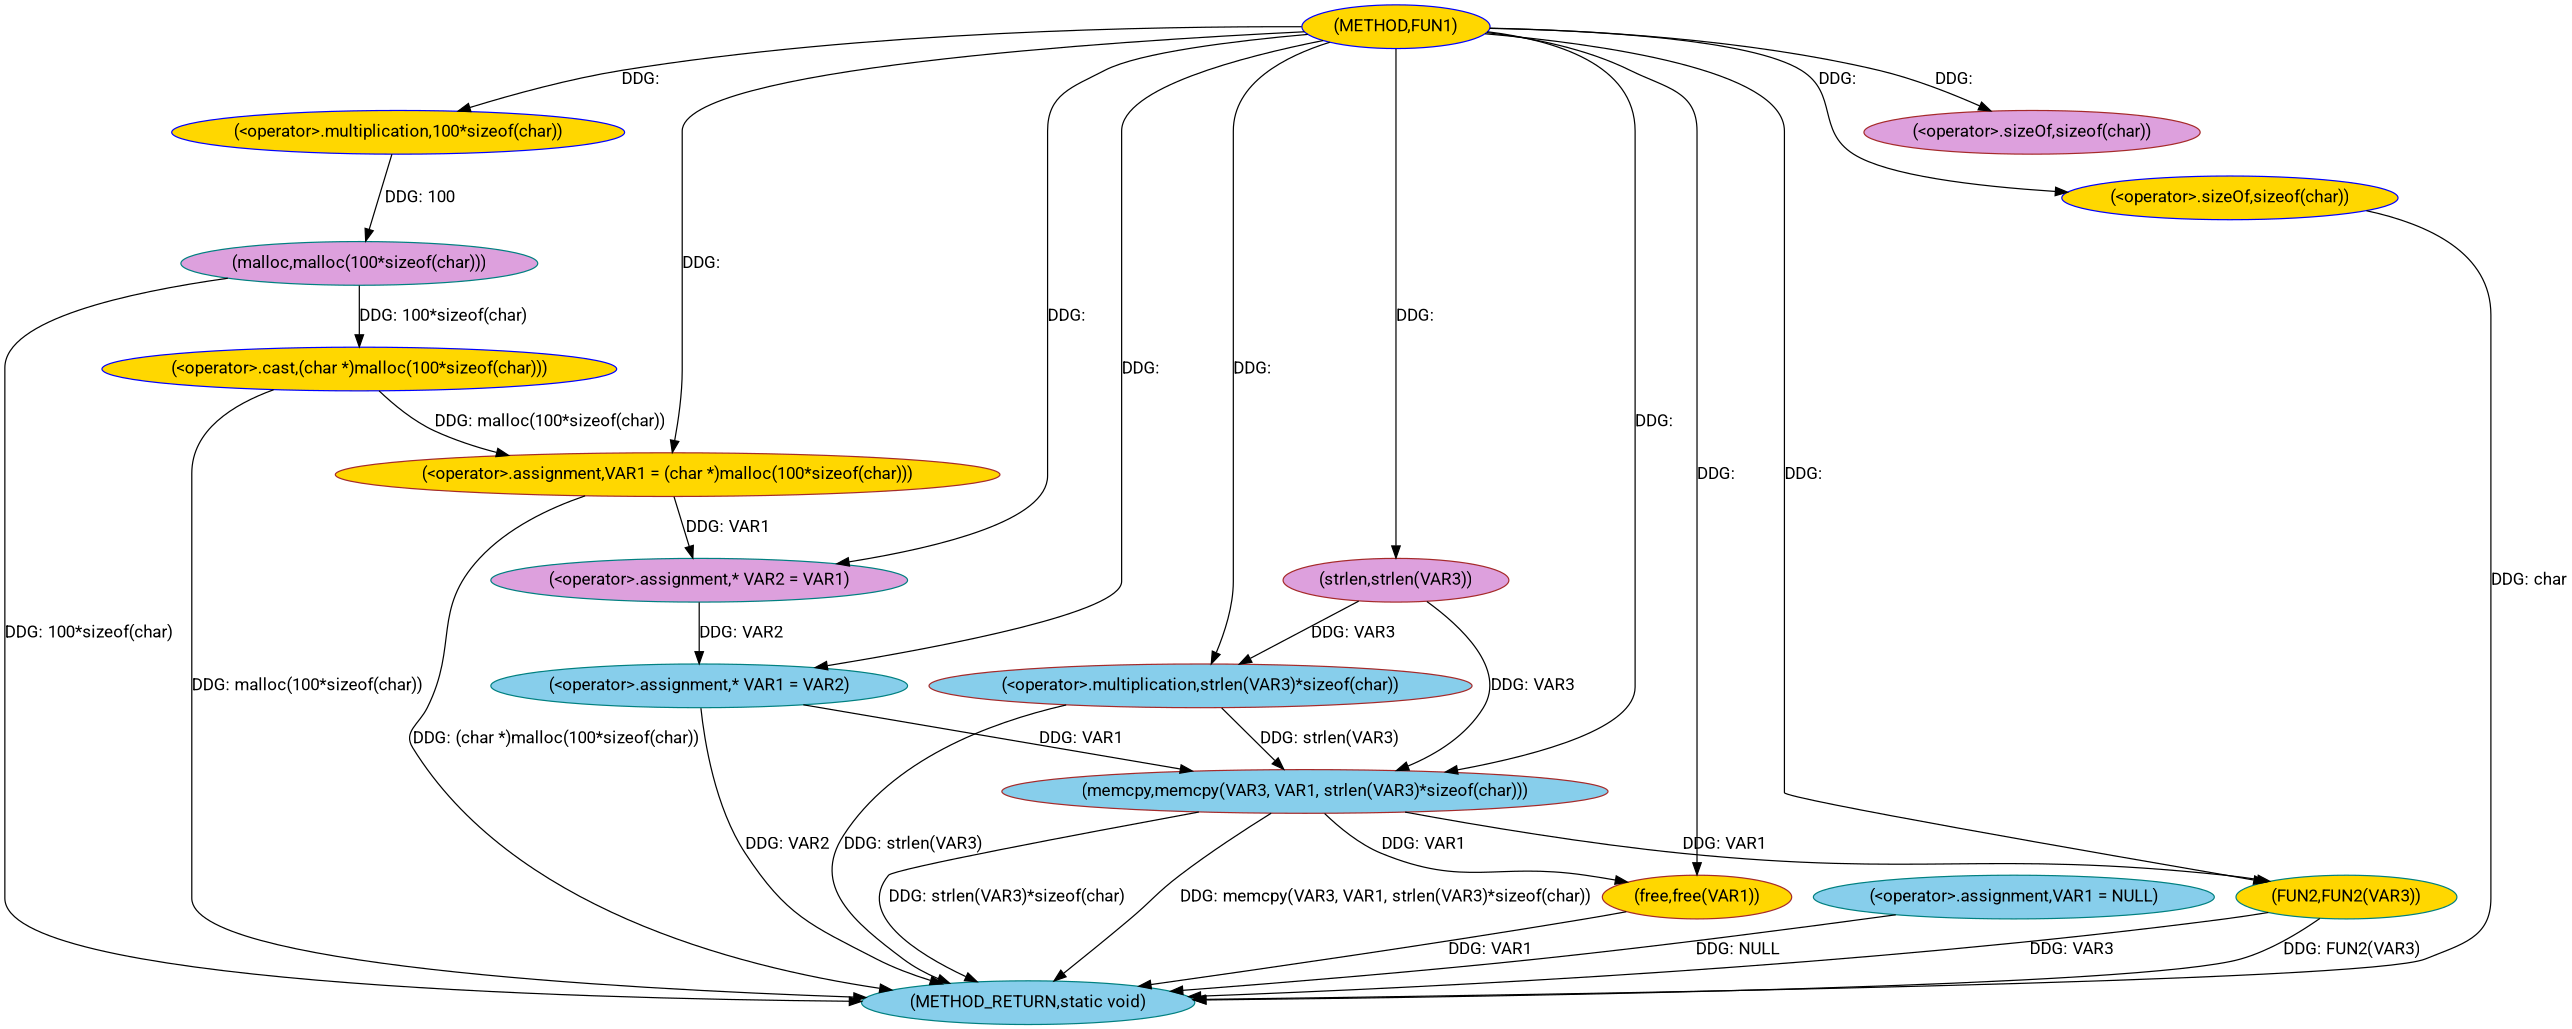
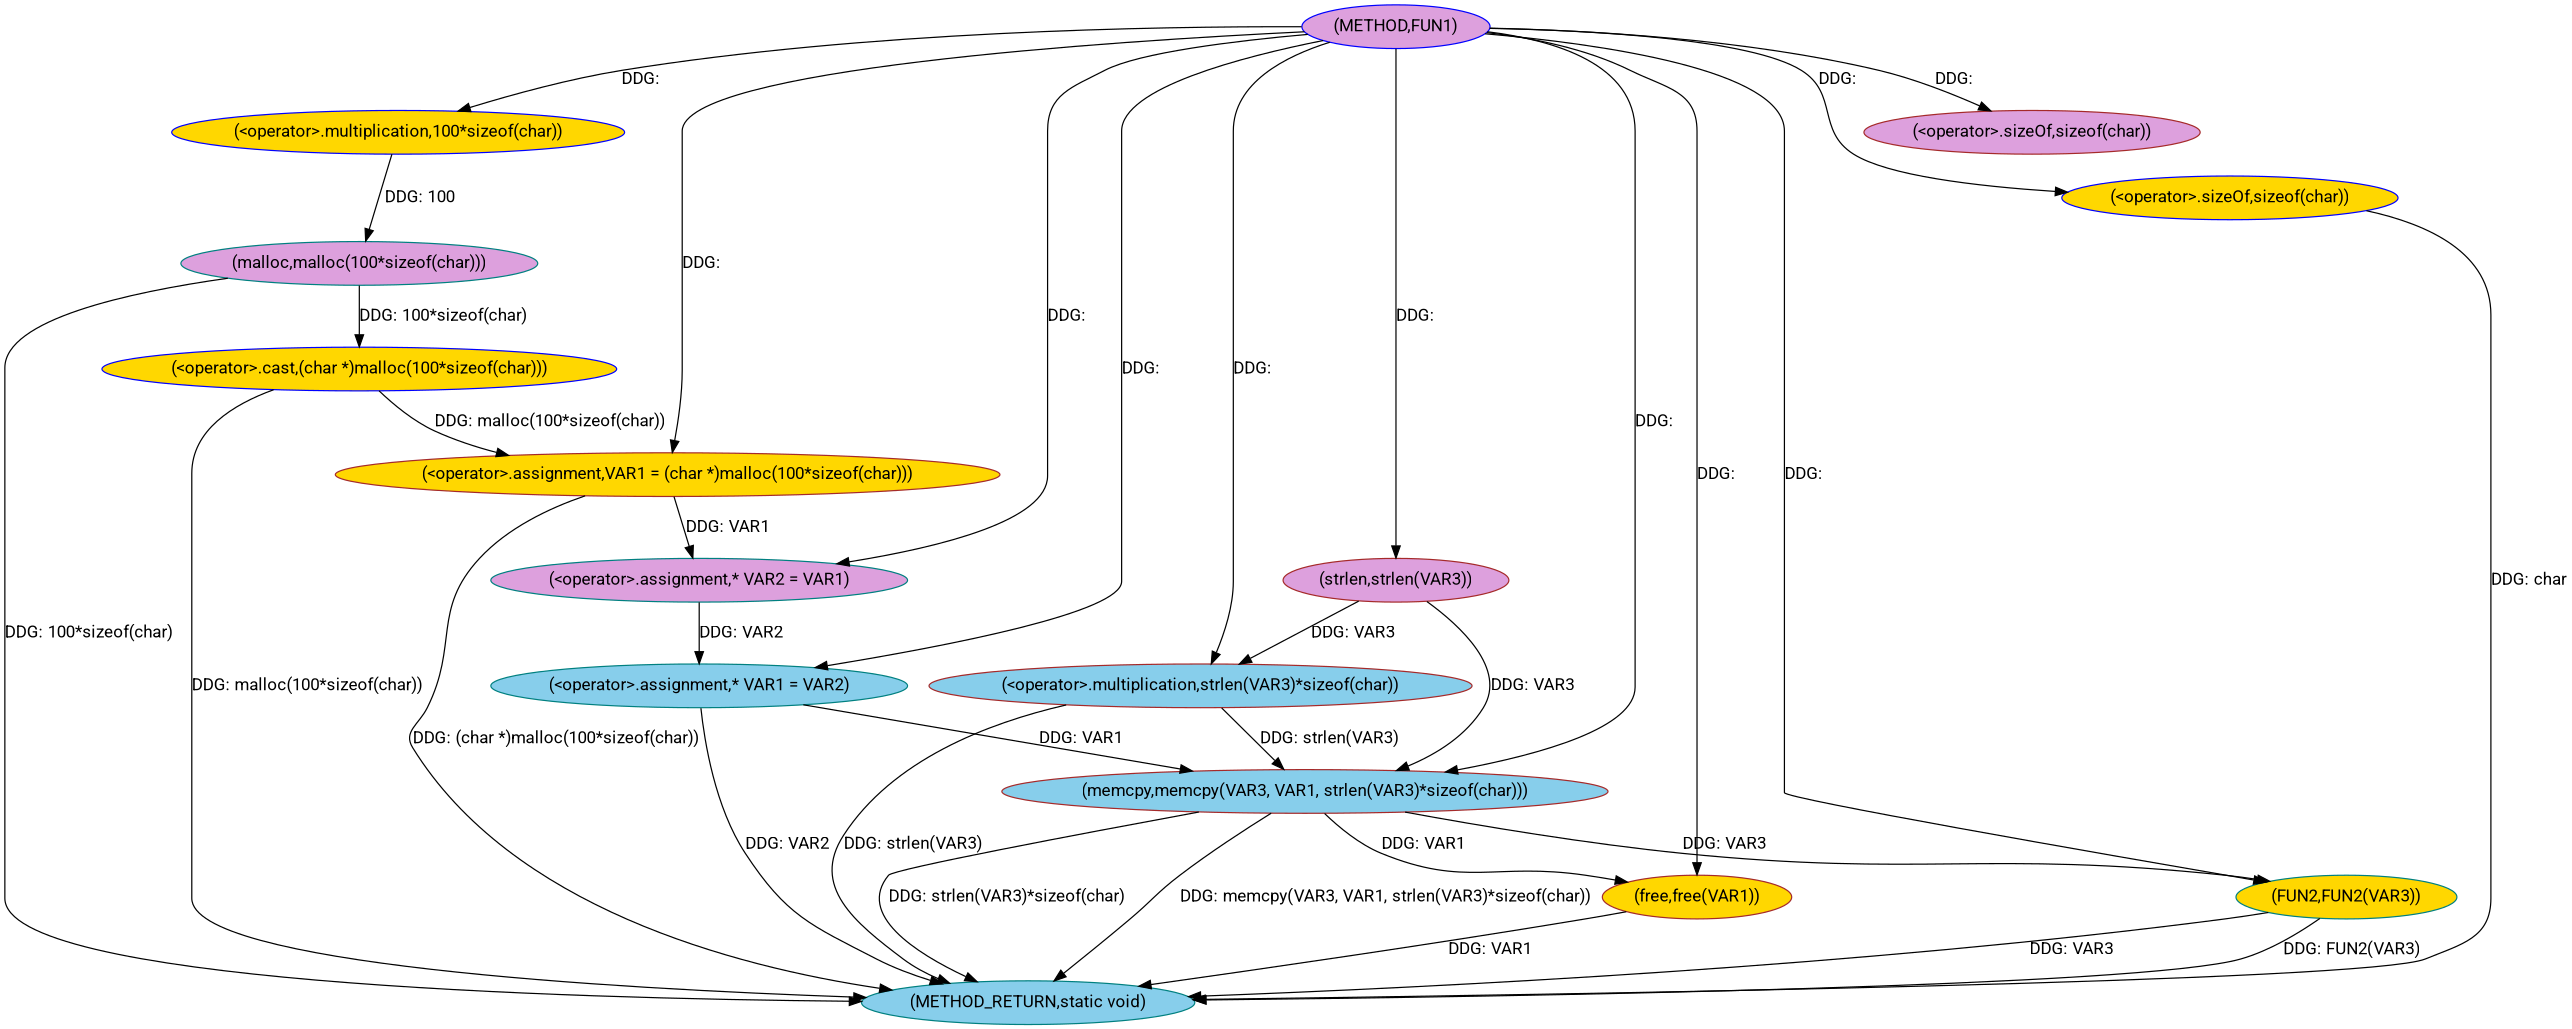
node "(METHOD,FUN1)": fillcolor gold -> plum
edge "(memcpy,memcpy(VAR3, VAR1, strlen(VAR3)*sizeof(char)))" -> "(FUN2,FUN2(VAR3))": label "DDG: VAR1" -> "DDG: VAR3"
node "(<operator>.assignment,VAR1 = NULL)": removed
